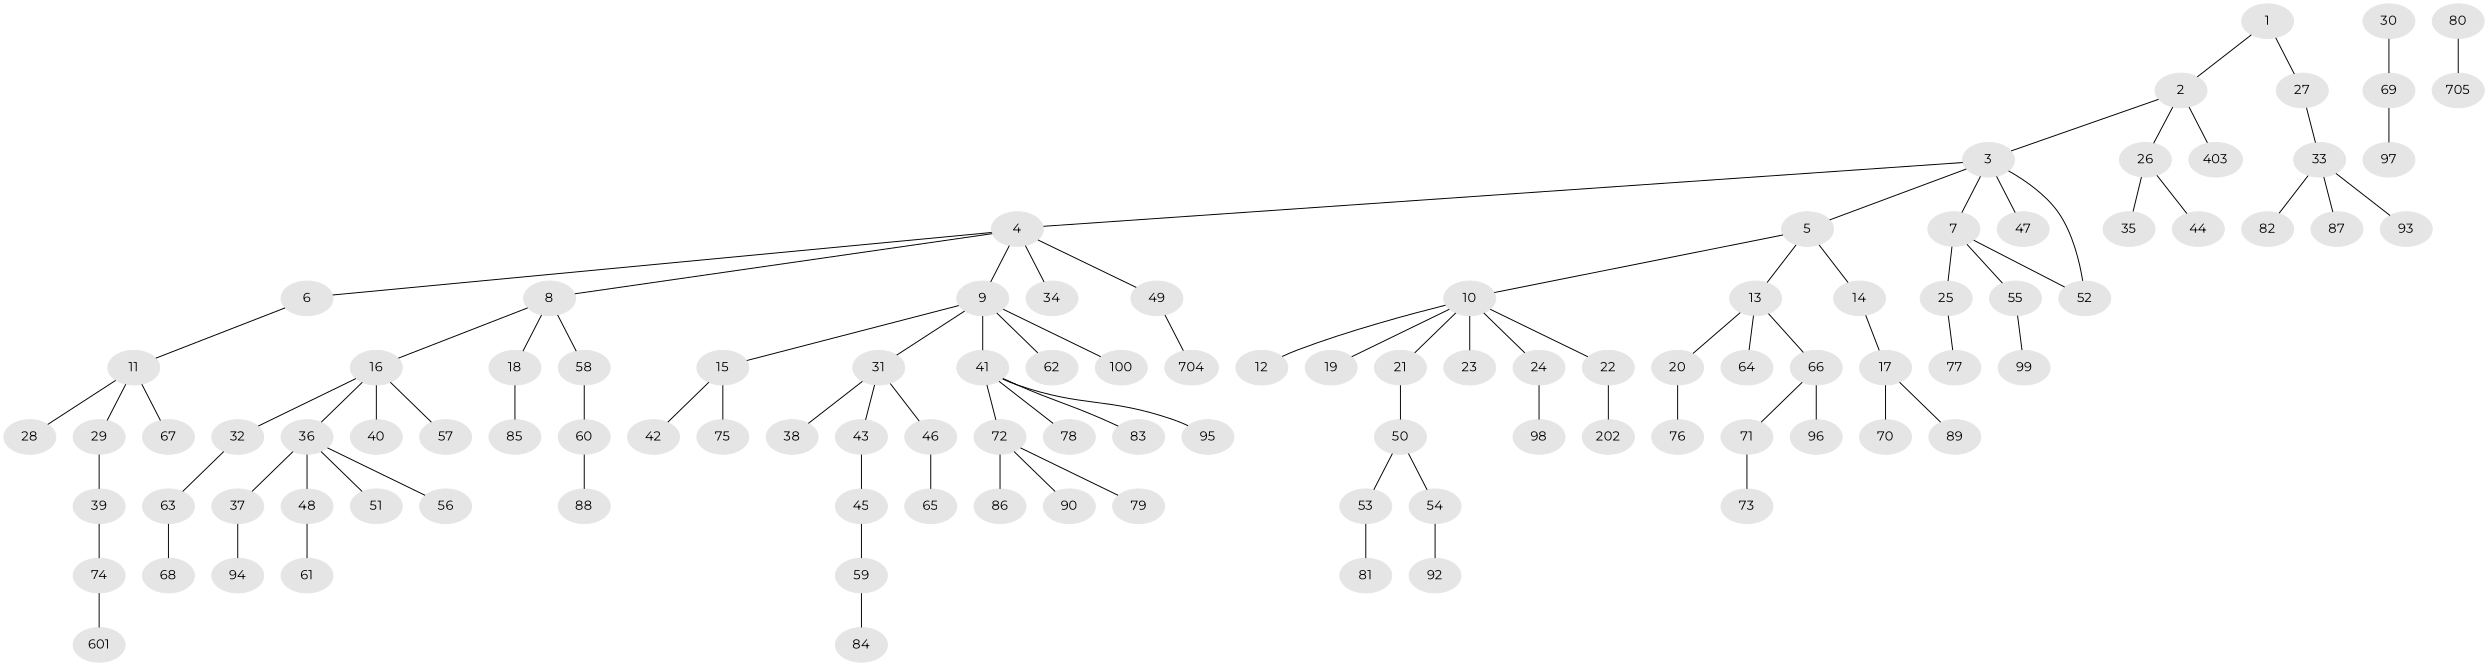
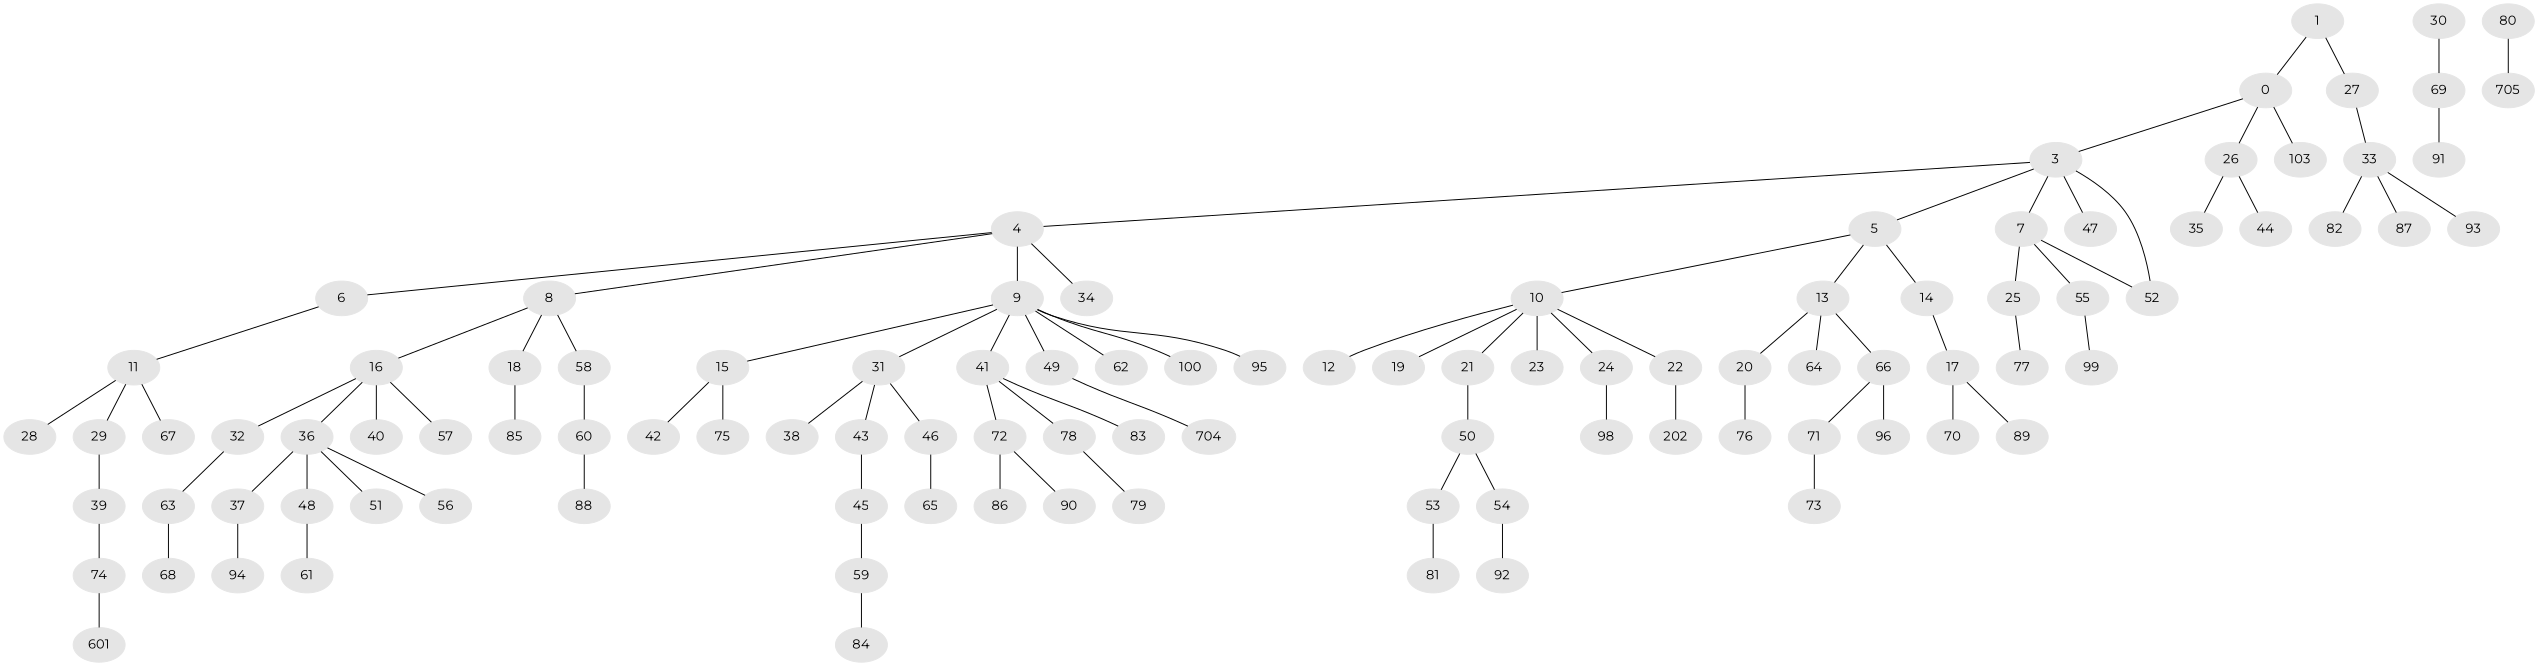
node "2": label "2" -> "0"
node "403": label "403" -> "103"
node "97": label "97" -> "91"
edge "4" -- "49": now "9" -- "49"
edge "41" -- "95": now "9" -- "95"
edge "72" -- "79": now "78" -- "79"
